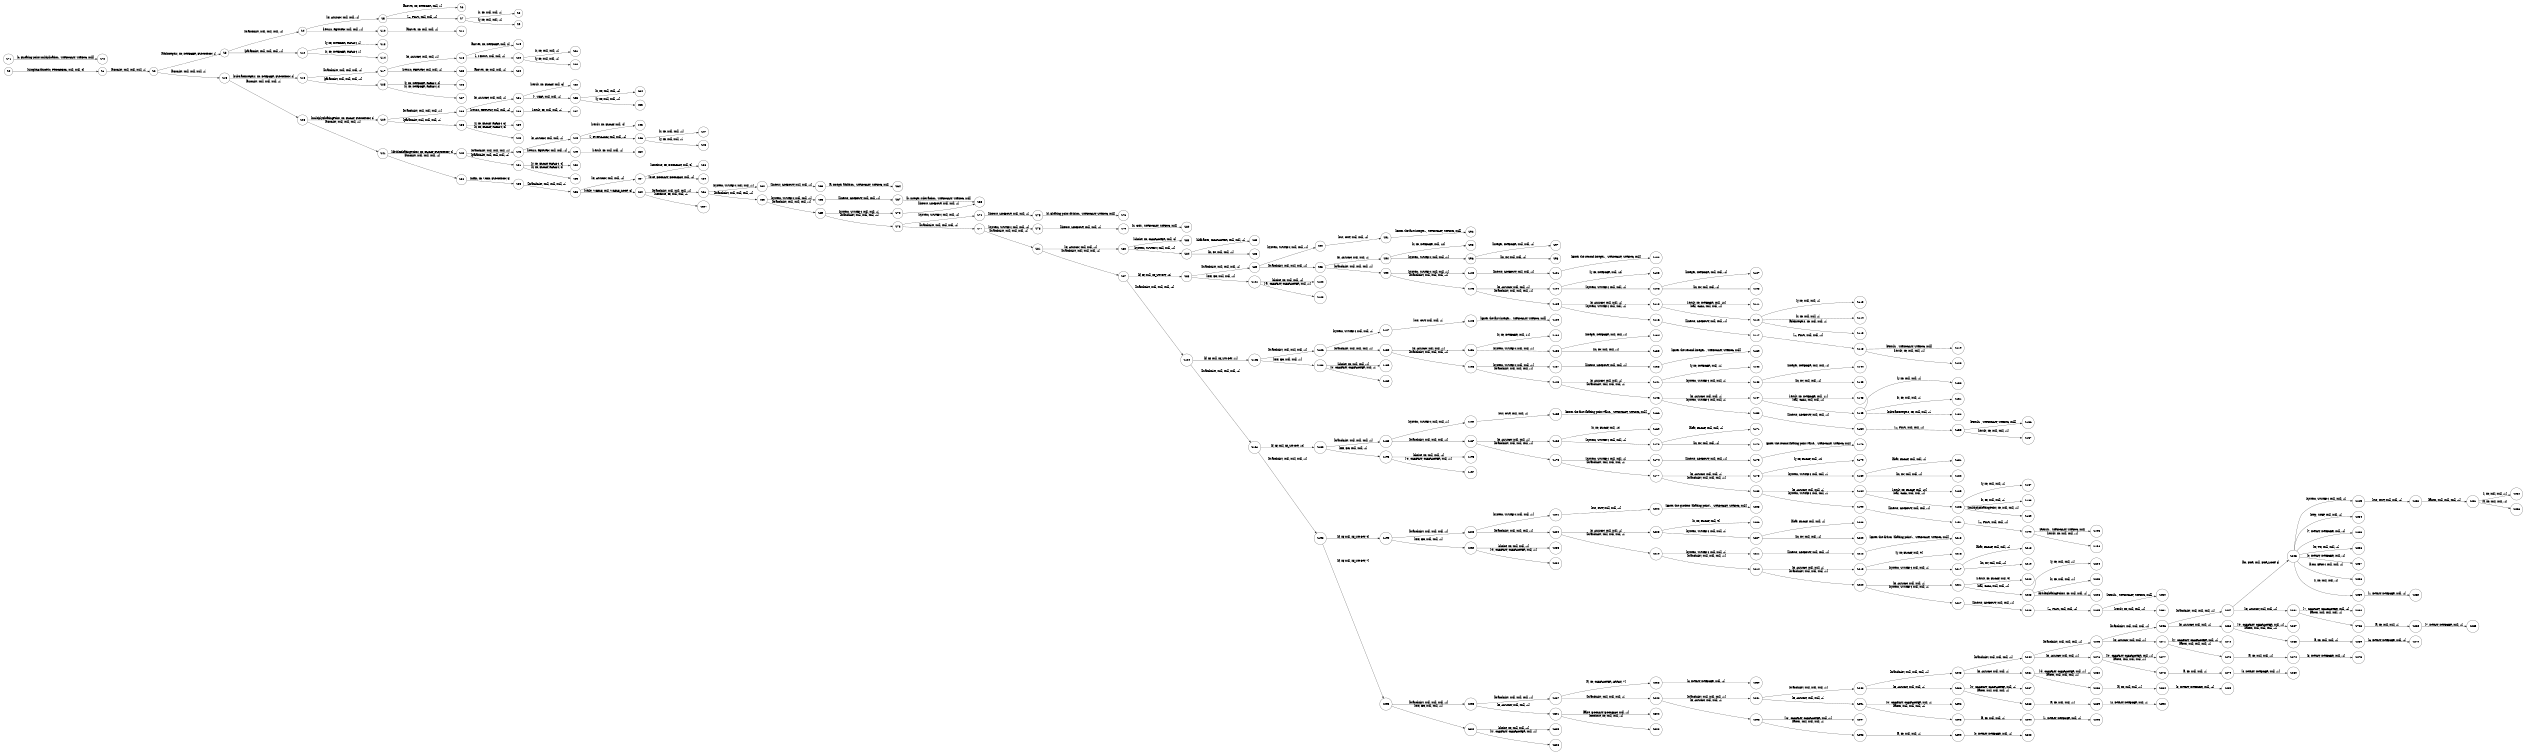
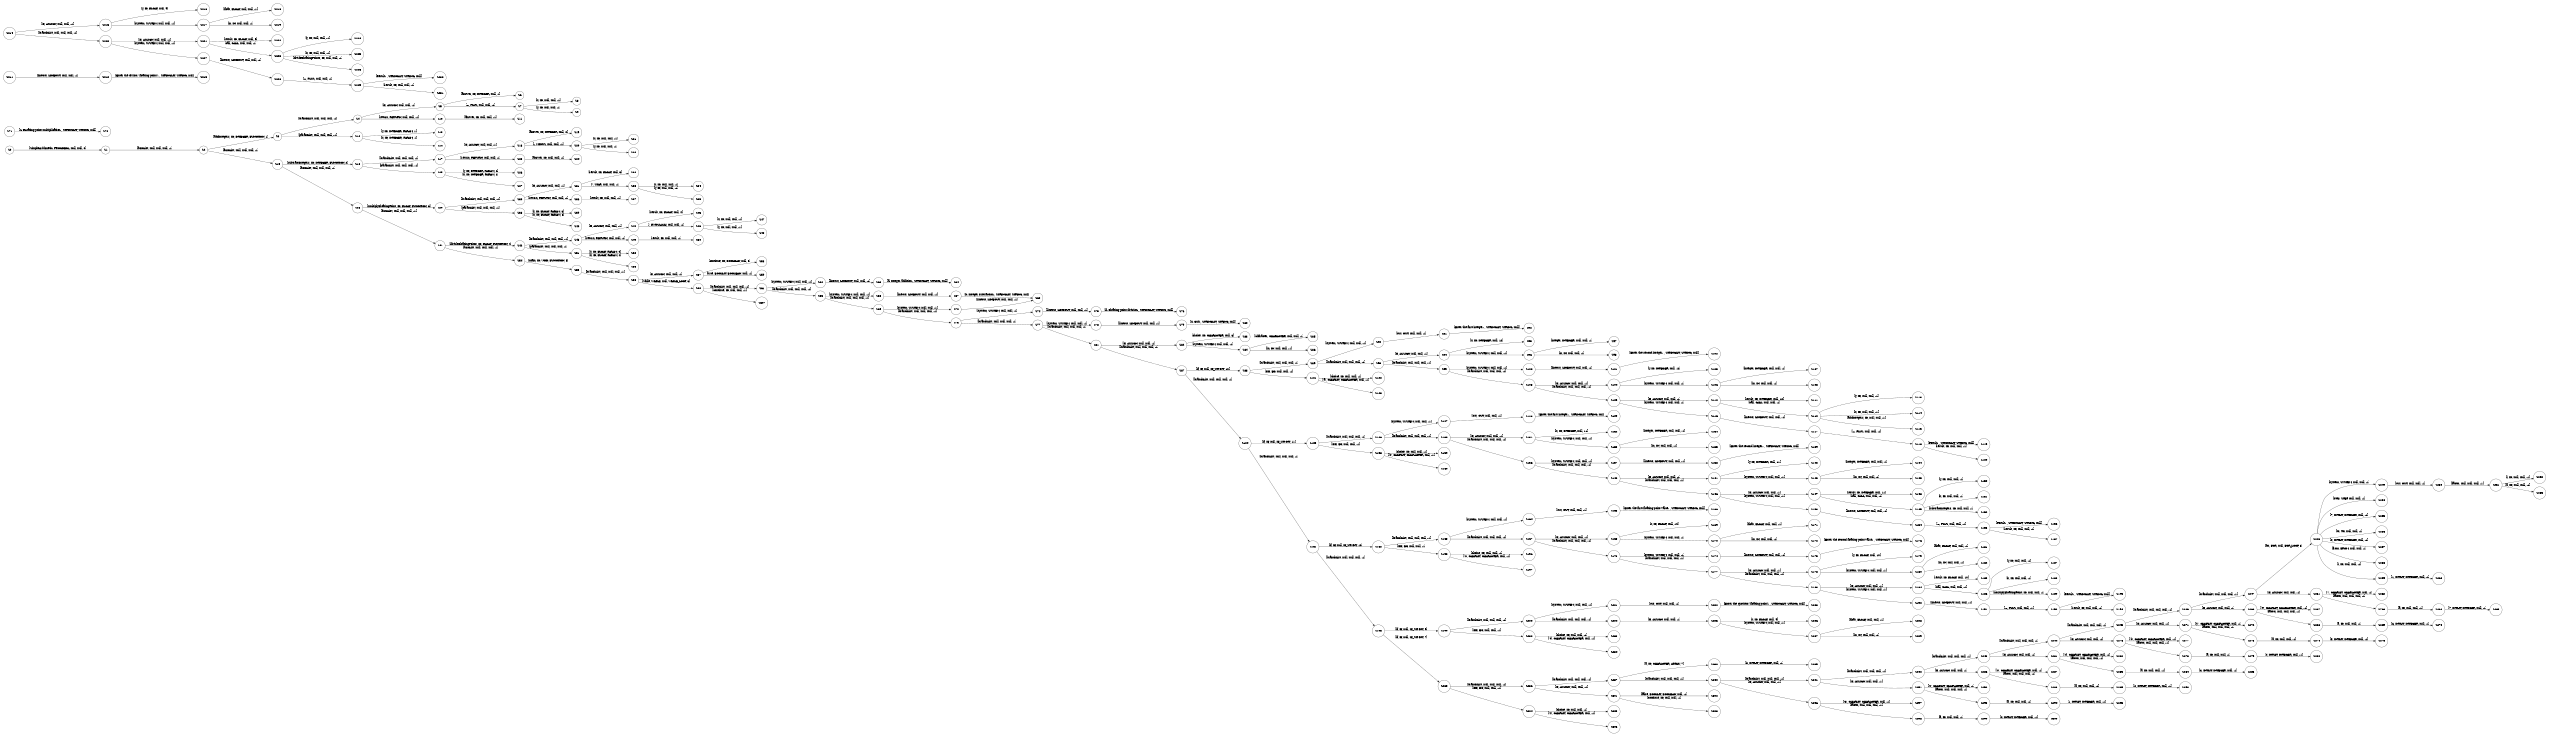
node "S210": removed
